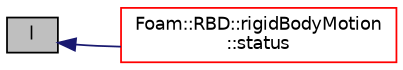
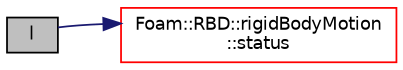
edge "Foam::RBD::rigidBodyMotion ::status" -> "l": reversed
